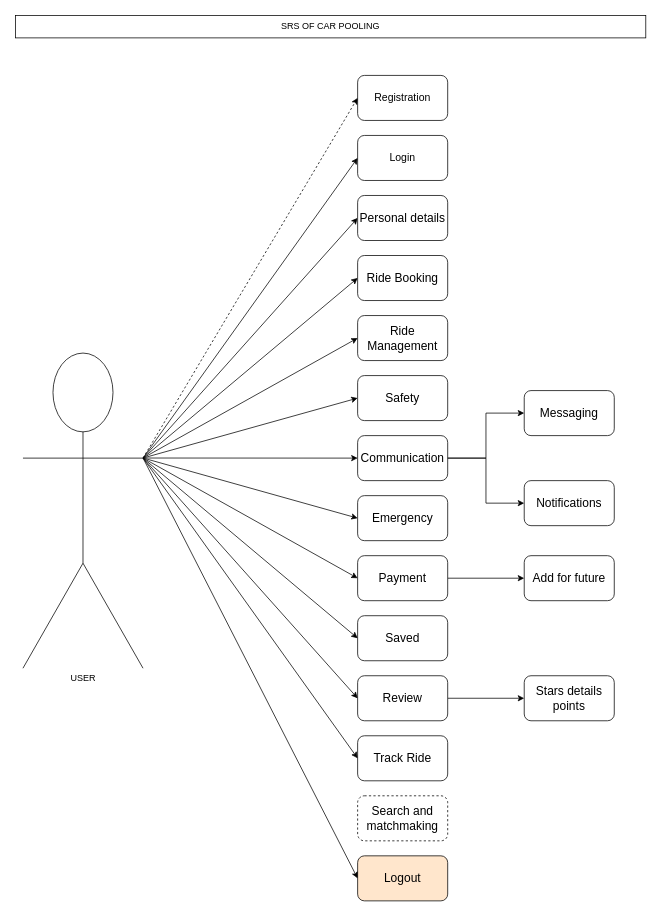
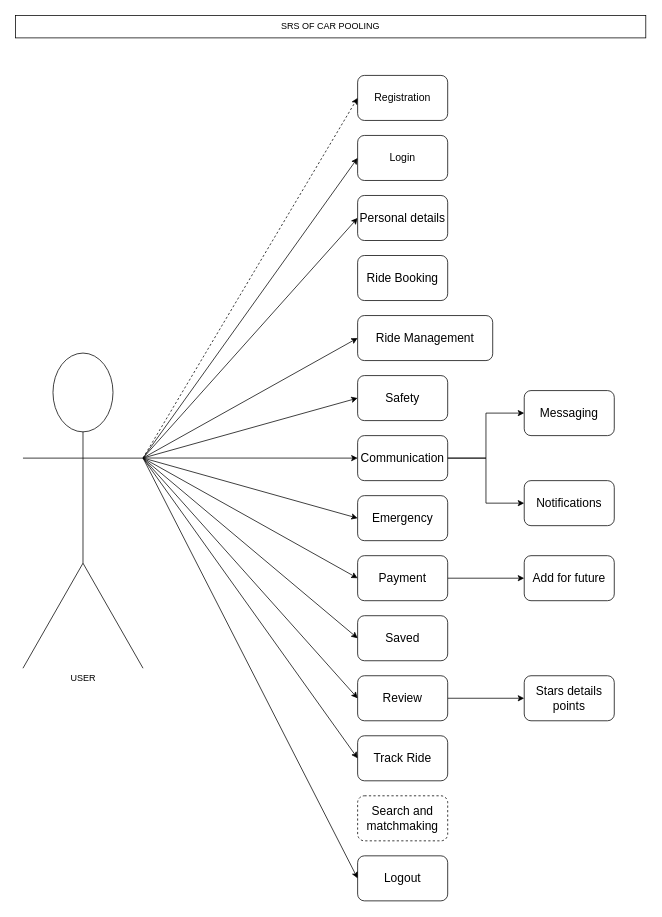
node "Ride Management": size 90x45 -> 135x45
edge "USER" -> "Ride Booking": removed
node "Logout": fillcolor #ffe6cc -> #ffffff
